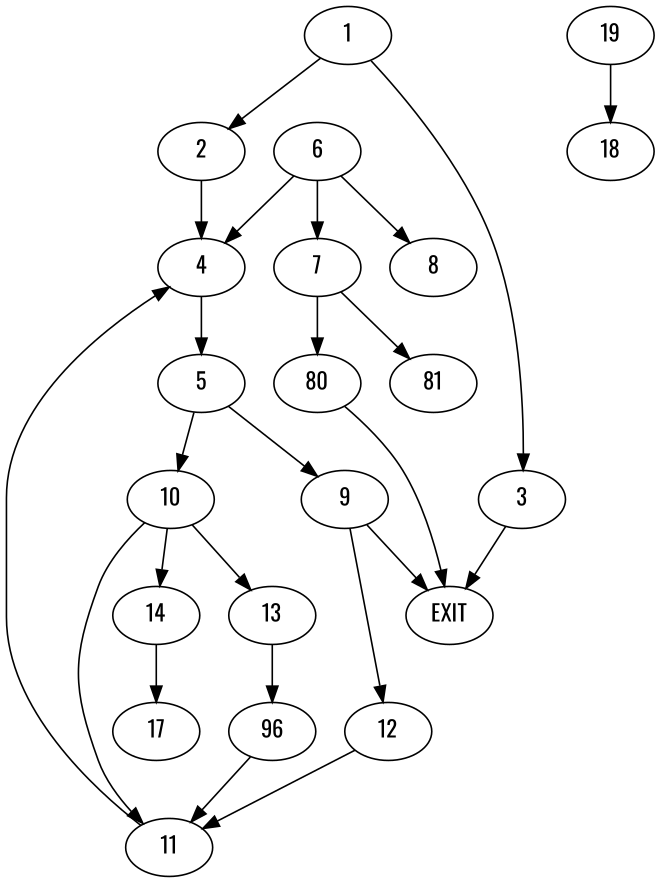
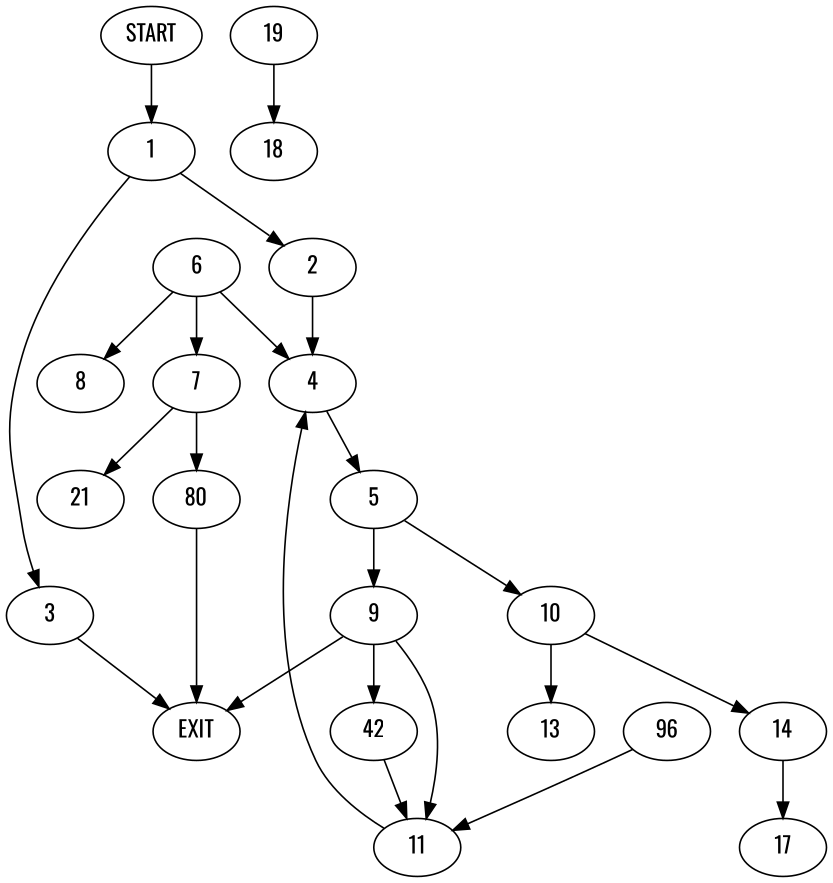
node "START": added
node "81": label "81" -> "21"
edge "10" -> "11": now "9" -> "11"
edge "13" -> "96": removed
node "12": label "12" -> "42"
